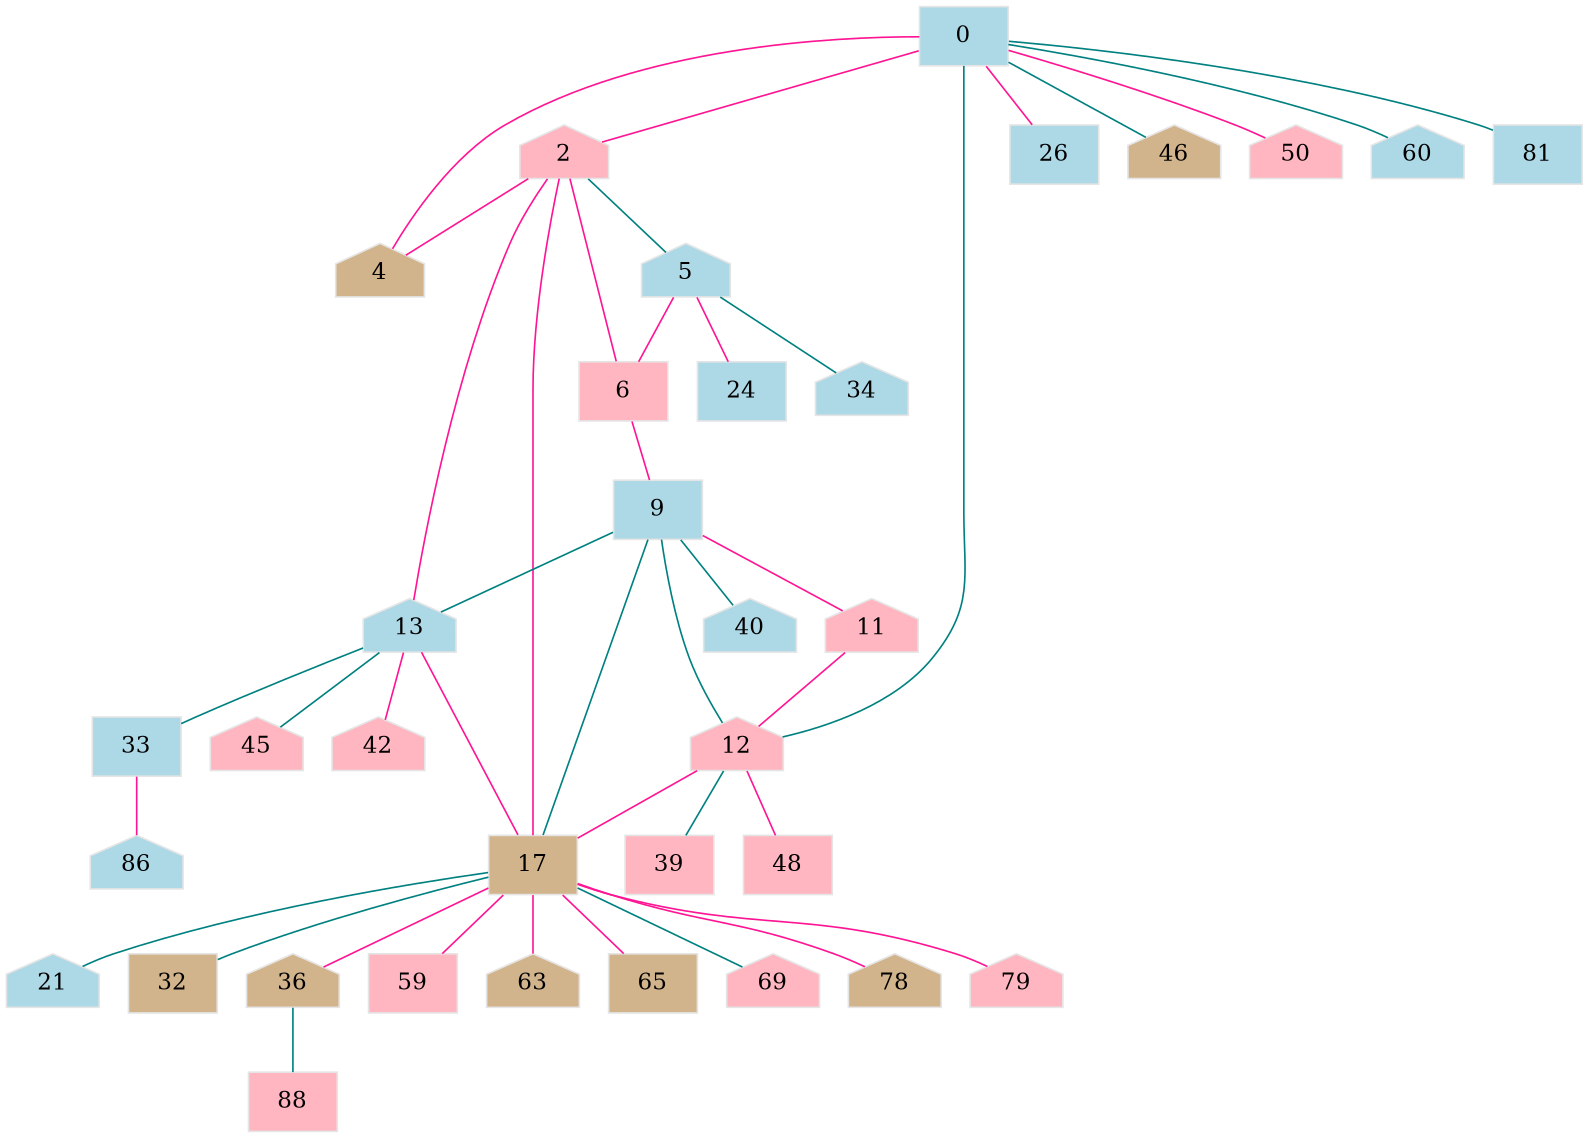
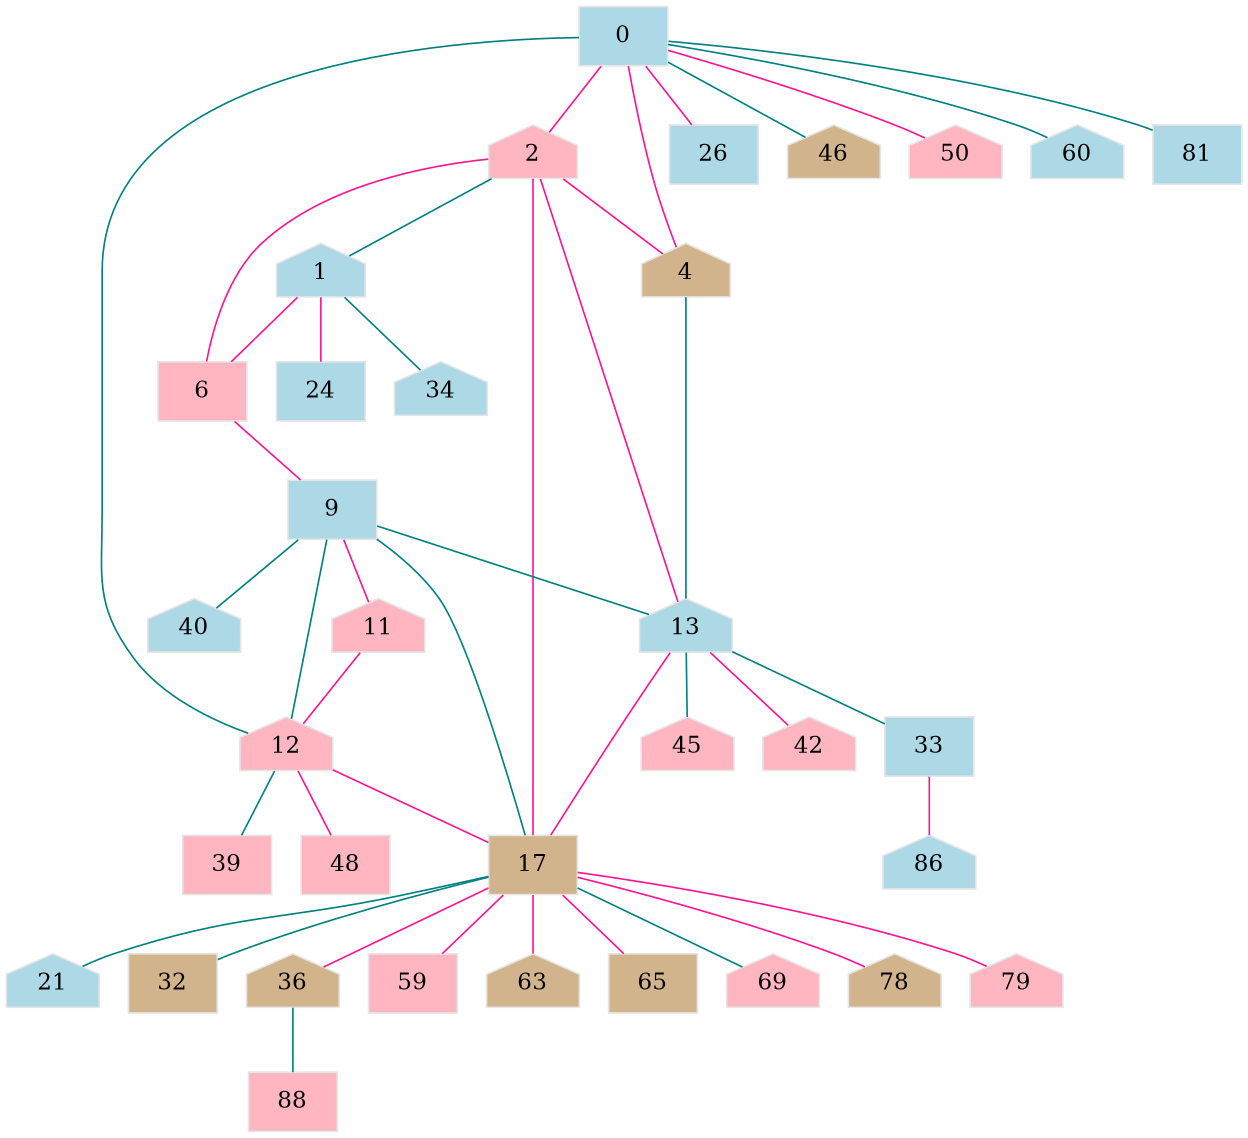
node "5": label "5" -> "1"
edge "4" -- "13": added
